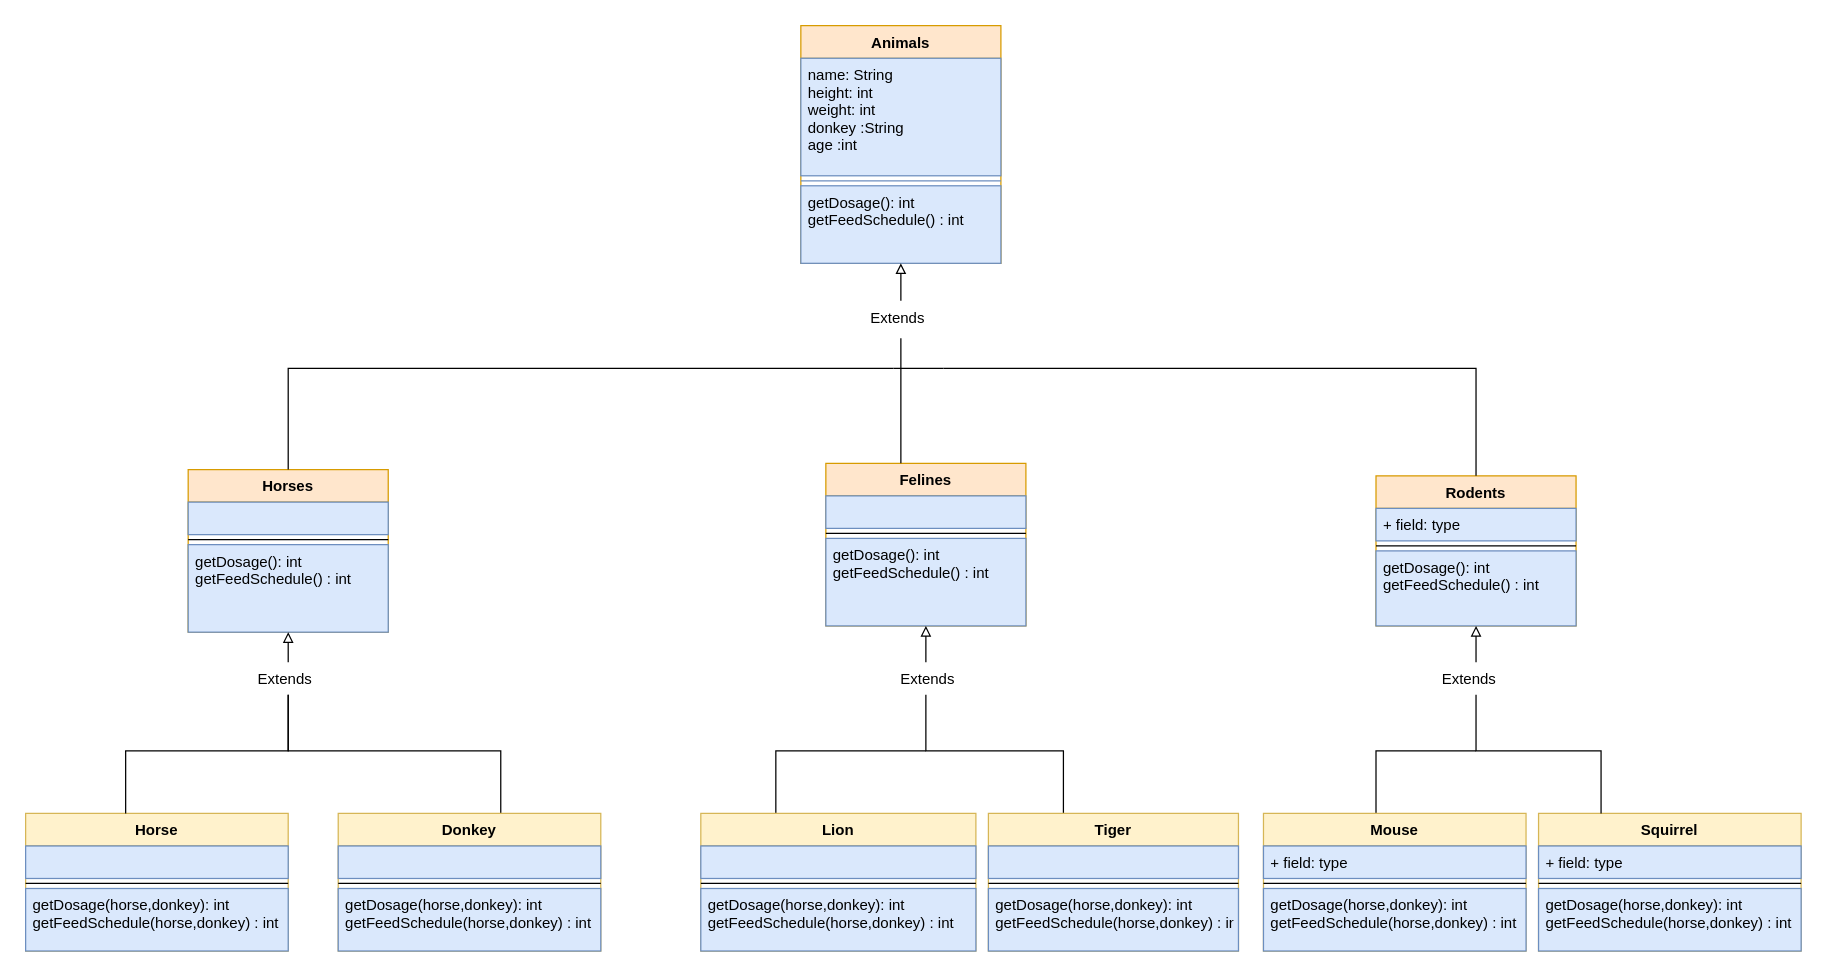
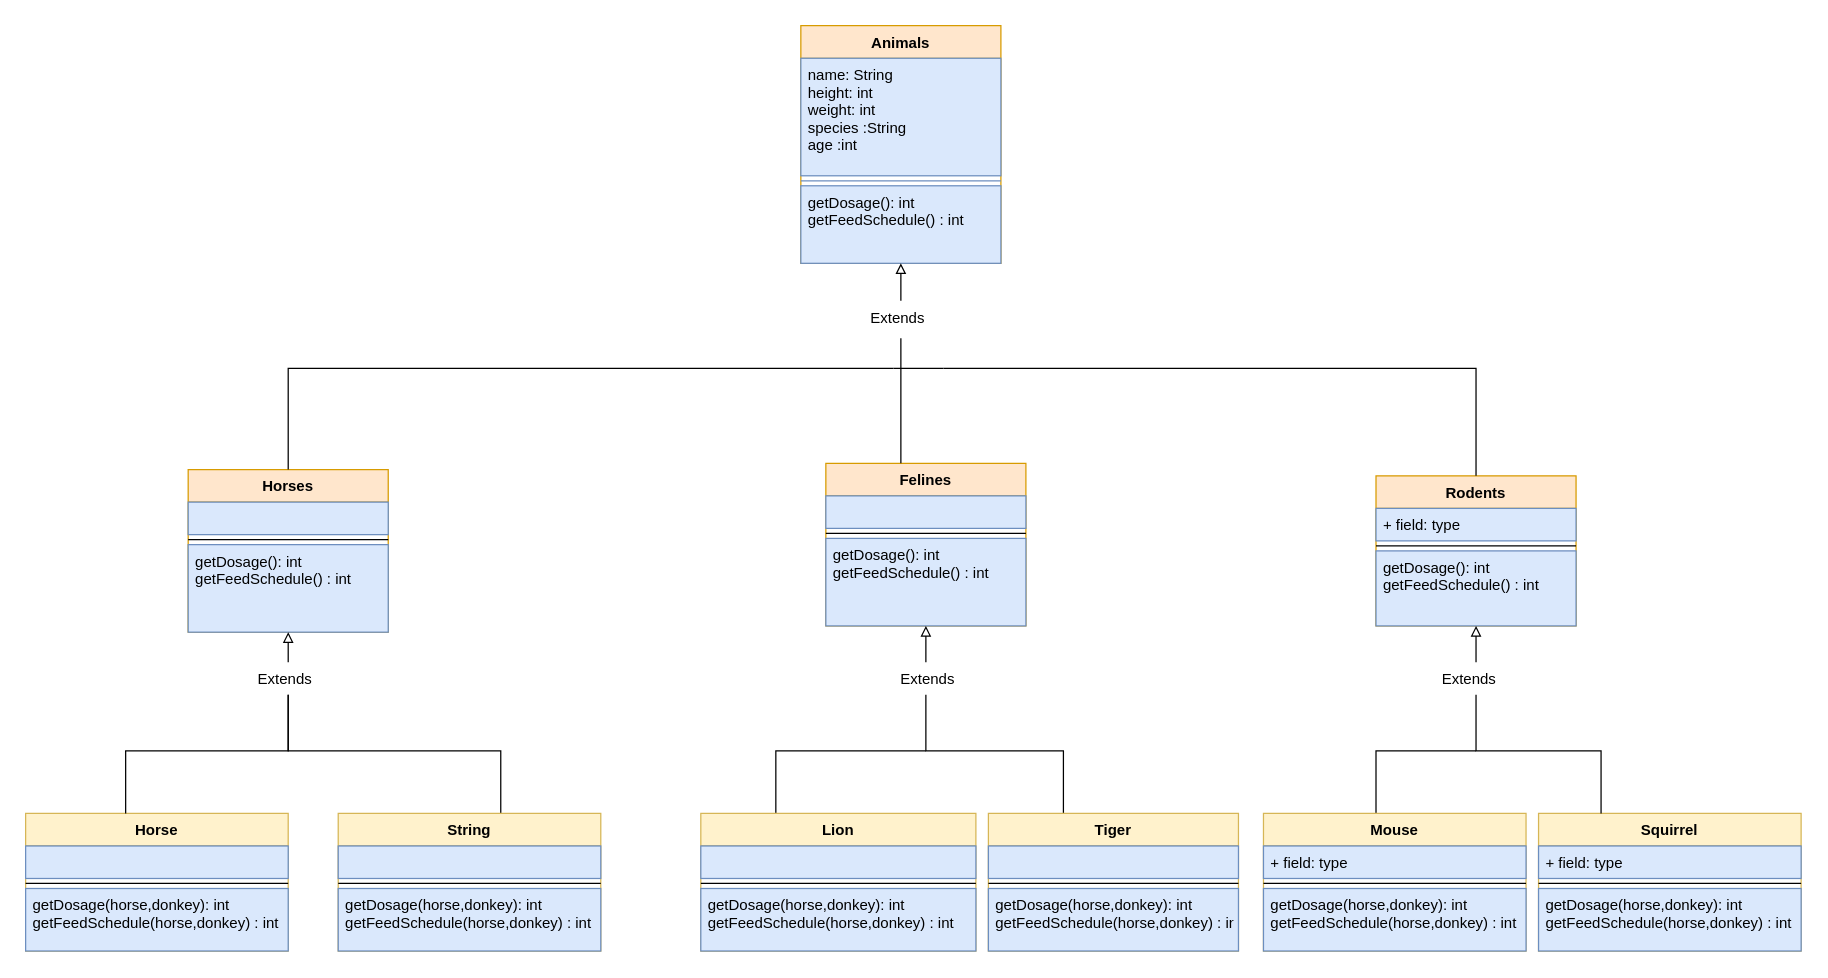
node "name: String height: int weight: int donkey :String age :int": label "name: String height: int weight: int donkey :String age :int" -> "name: String height: int weight: int species :String age :int"
node "Donkey": label "Donkey" -> "String"
